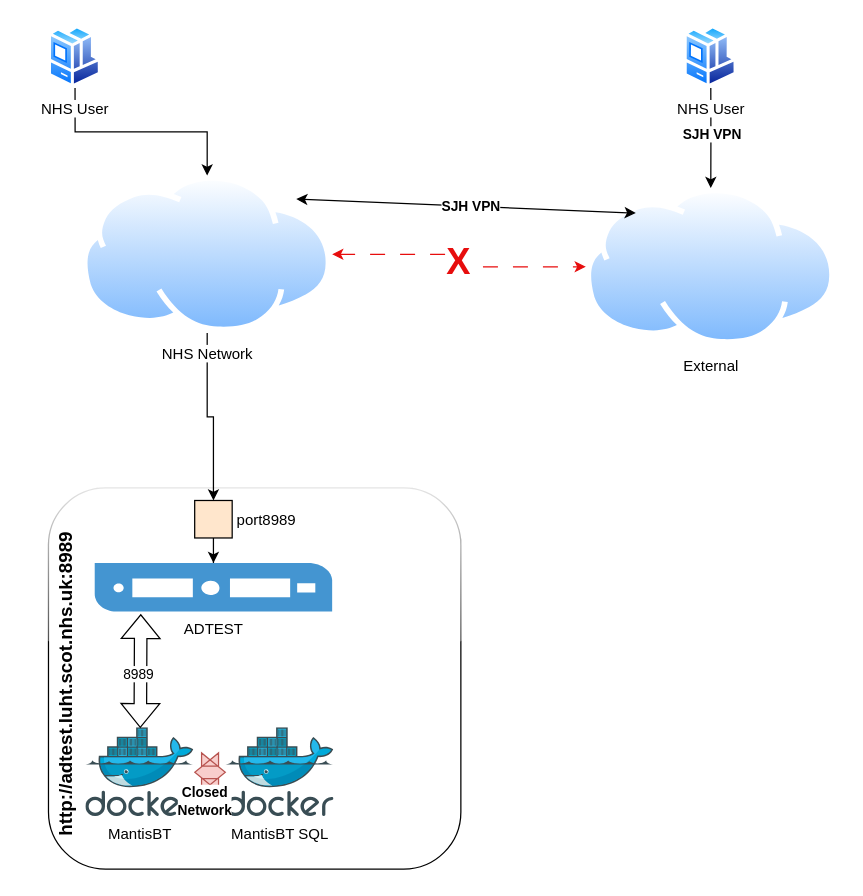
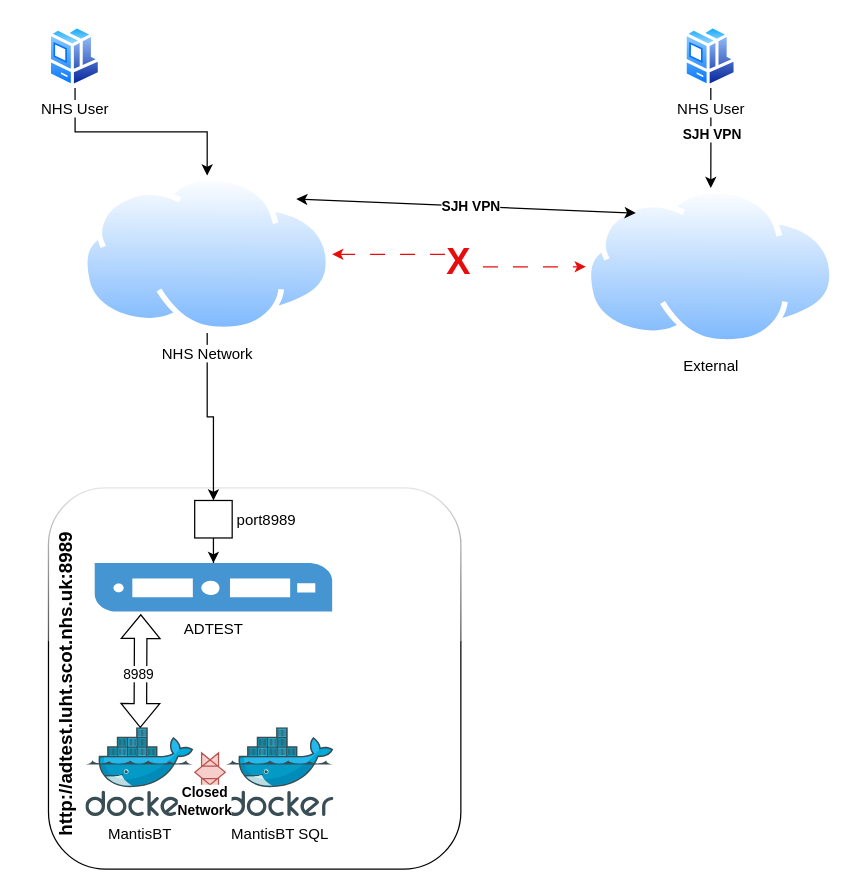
node "port8989": fillcolor #ffe6cc -> #ffffff
